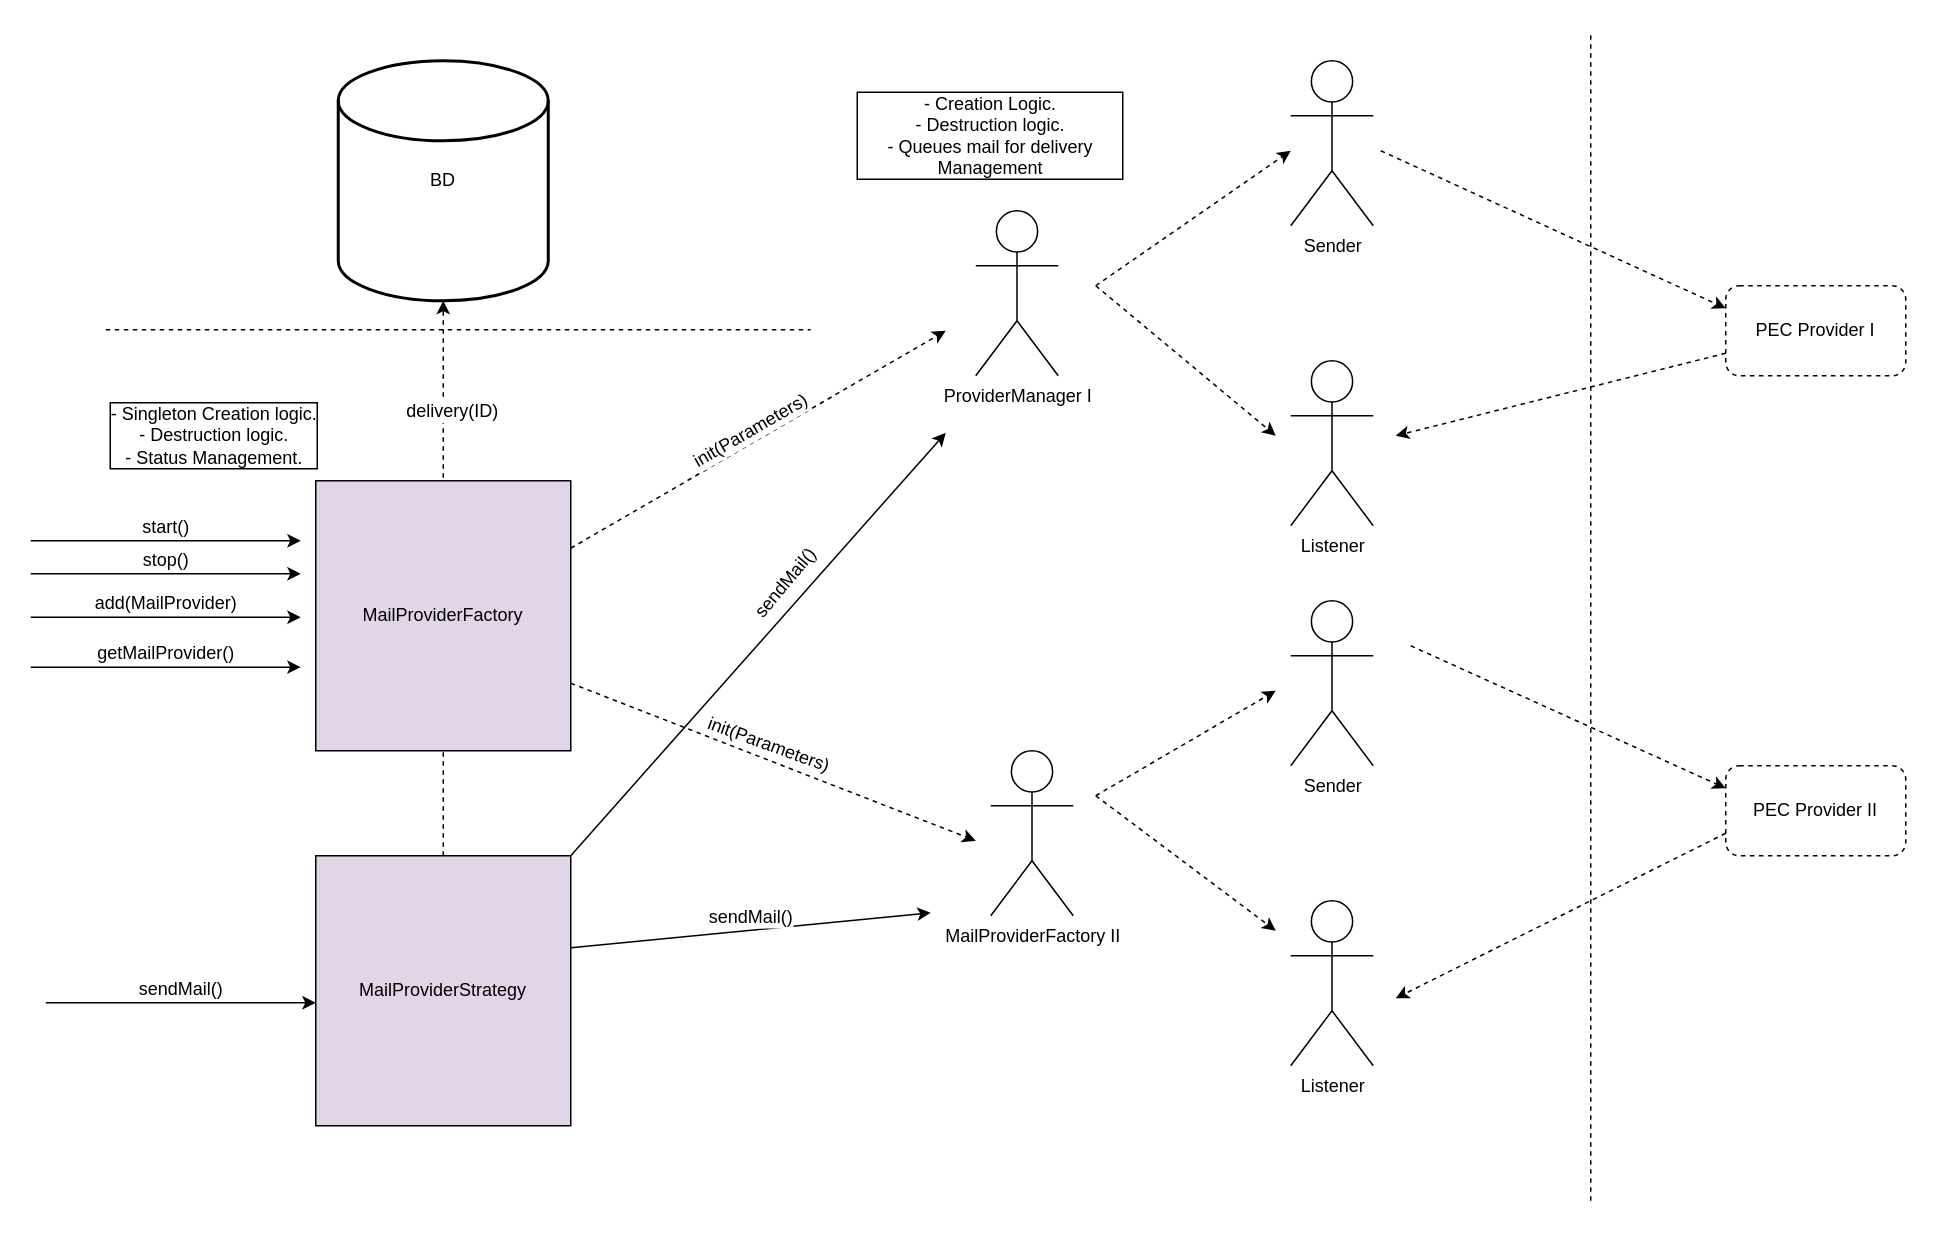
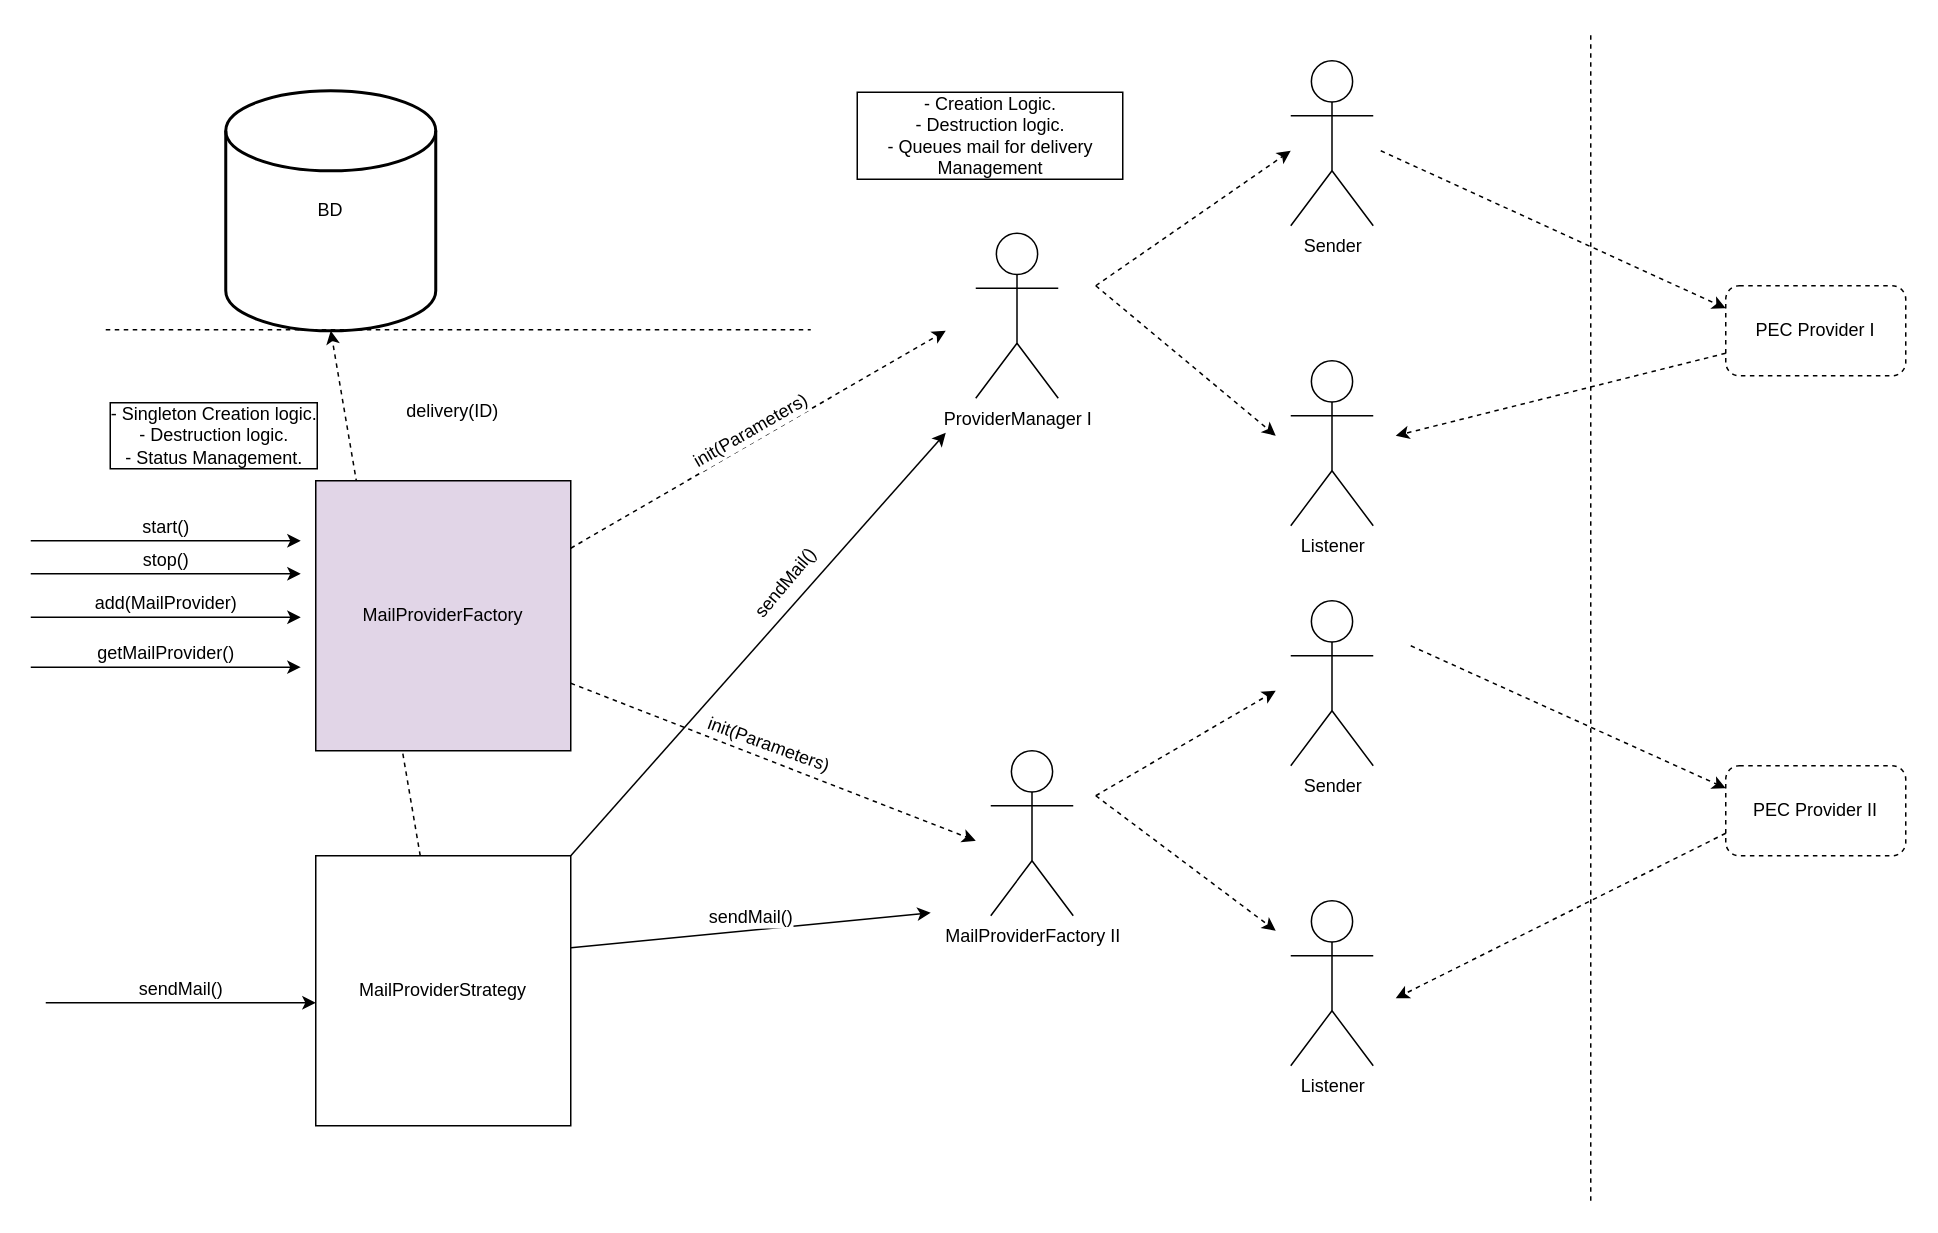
node "BD": moved (443, 181) -> (331, 211)
node "ProviderManager I": moved (1017, 293) -> (1017, 316)
node "MailProviderStrategy": fillcolor #e1d5e7 -> #ffffff
